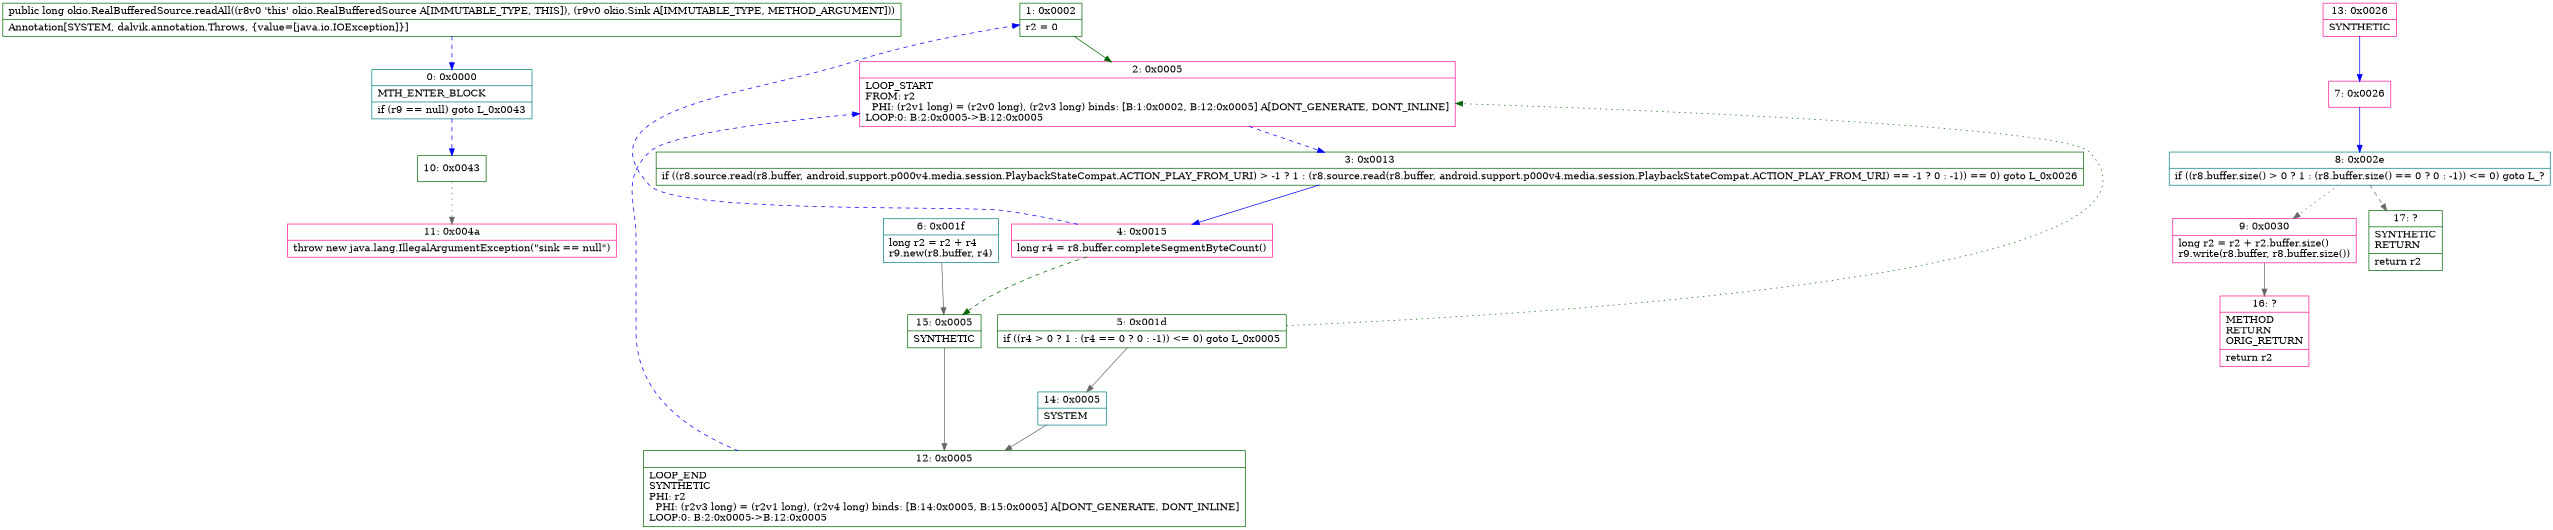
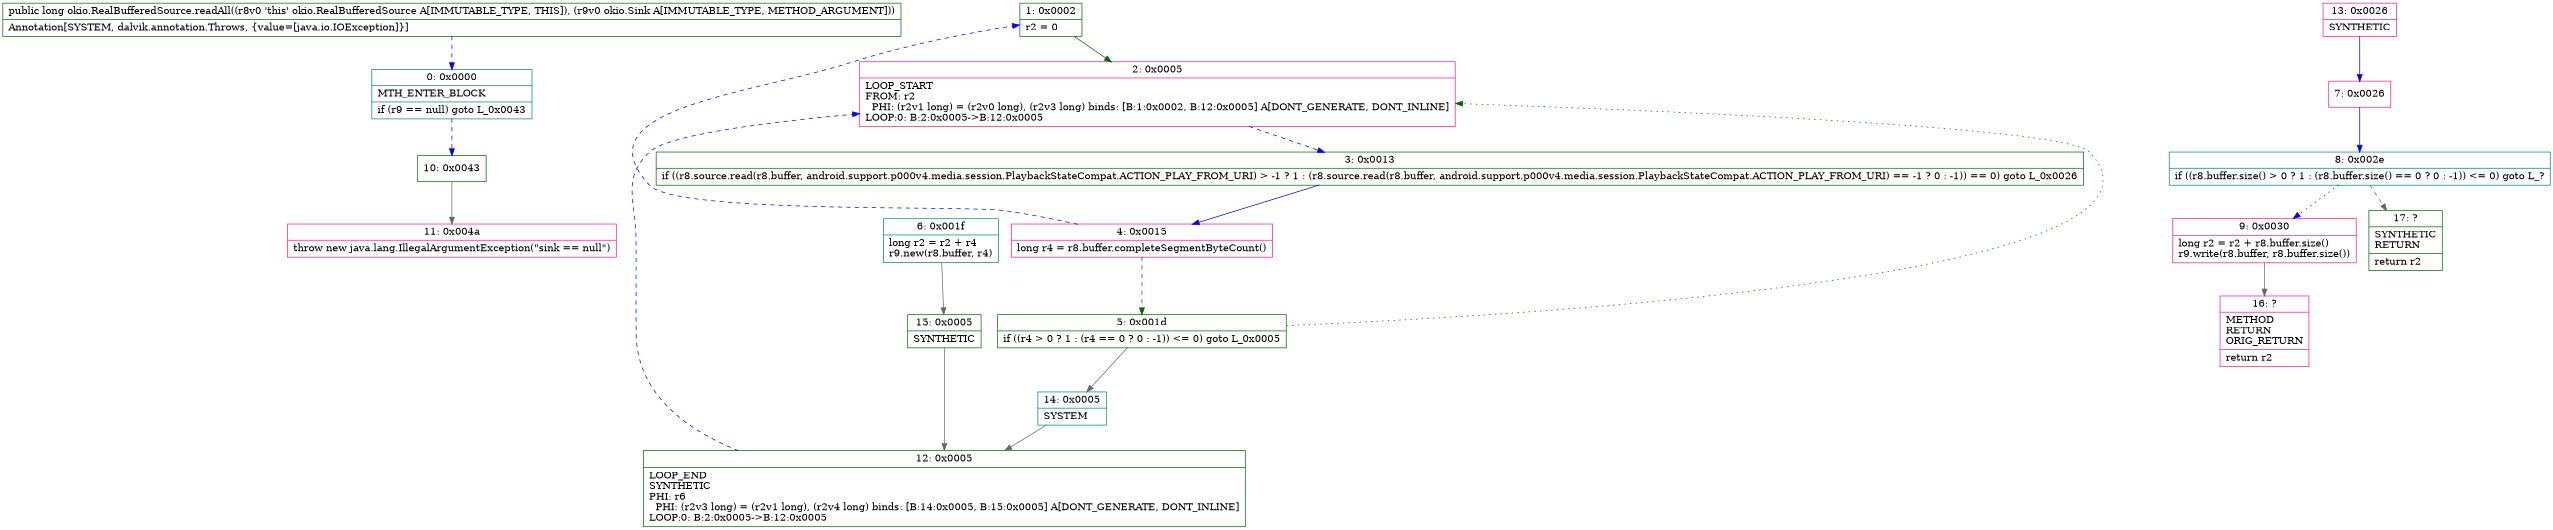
edge "10: 0x0043" -> "11: 0x004a": style dotted -> solid
edge "8: 0x002e" -> "9: 0x0030": color gray40 -> blue
node "9: 0x0030": text "long r2 = r2 + r2.buffer.size()" -> "long r2 = r2 + r8.buffer.size()"
edge "4: 0x0015" -> "15: 0x0005": now "4: 0x0015" -> "5: 0x001d"
node "12: 0x0005": text "PHI: r2" -> "PHI: r6"
